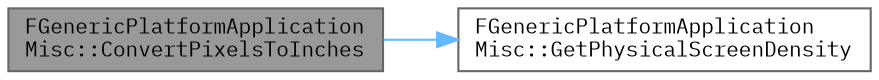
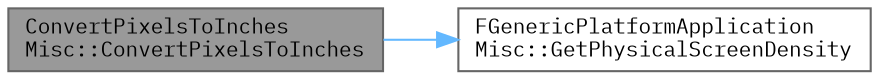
node "FGenericPlatformApplication Misc::ConvertPixelsToInches": label "FGenericPlatformApplication Misc::ConvertPixelsToInches" -> "ConvertPixelsToInches Misc::ConvertPixelsToInches"
